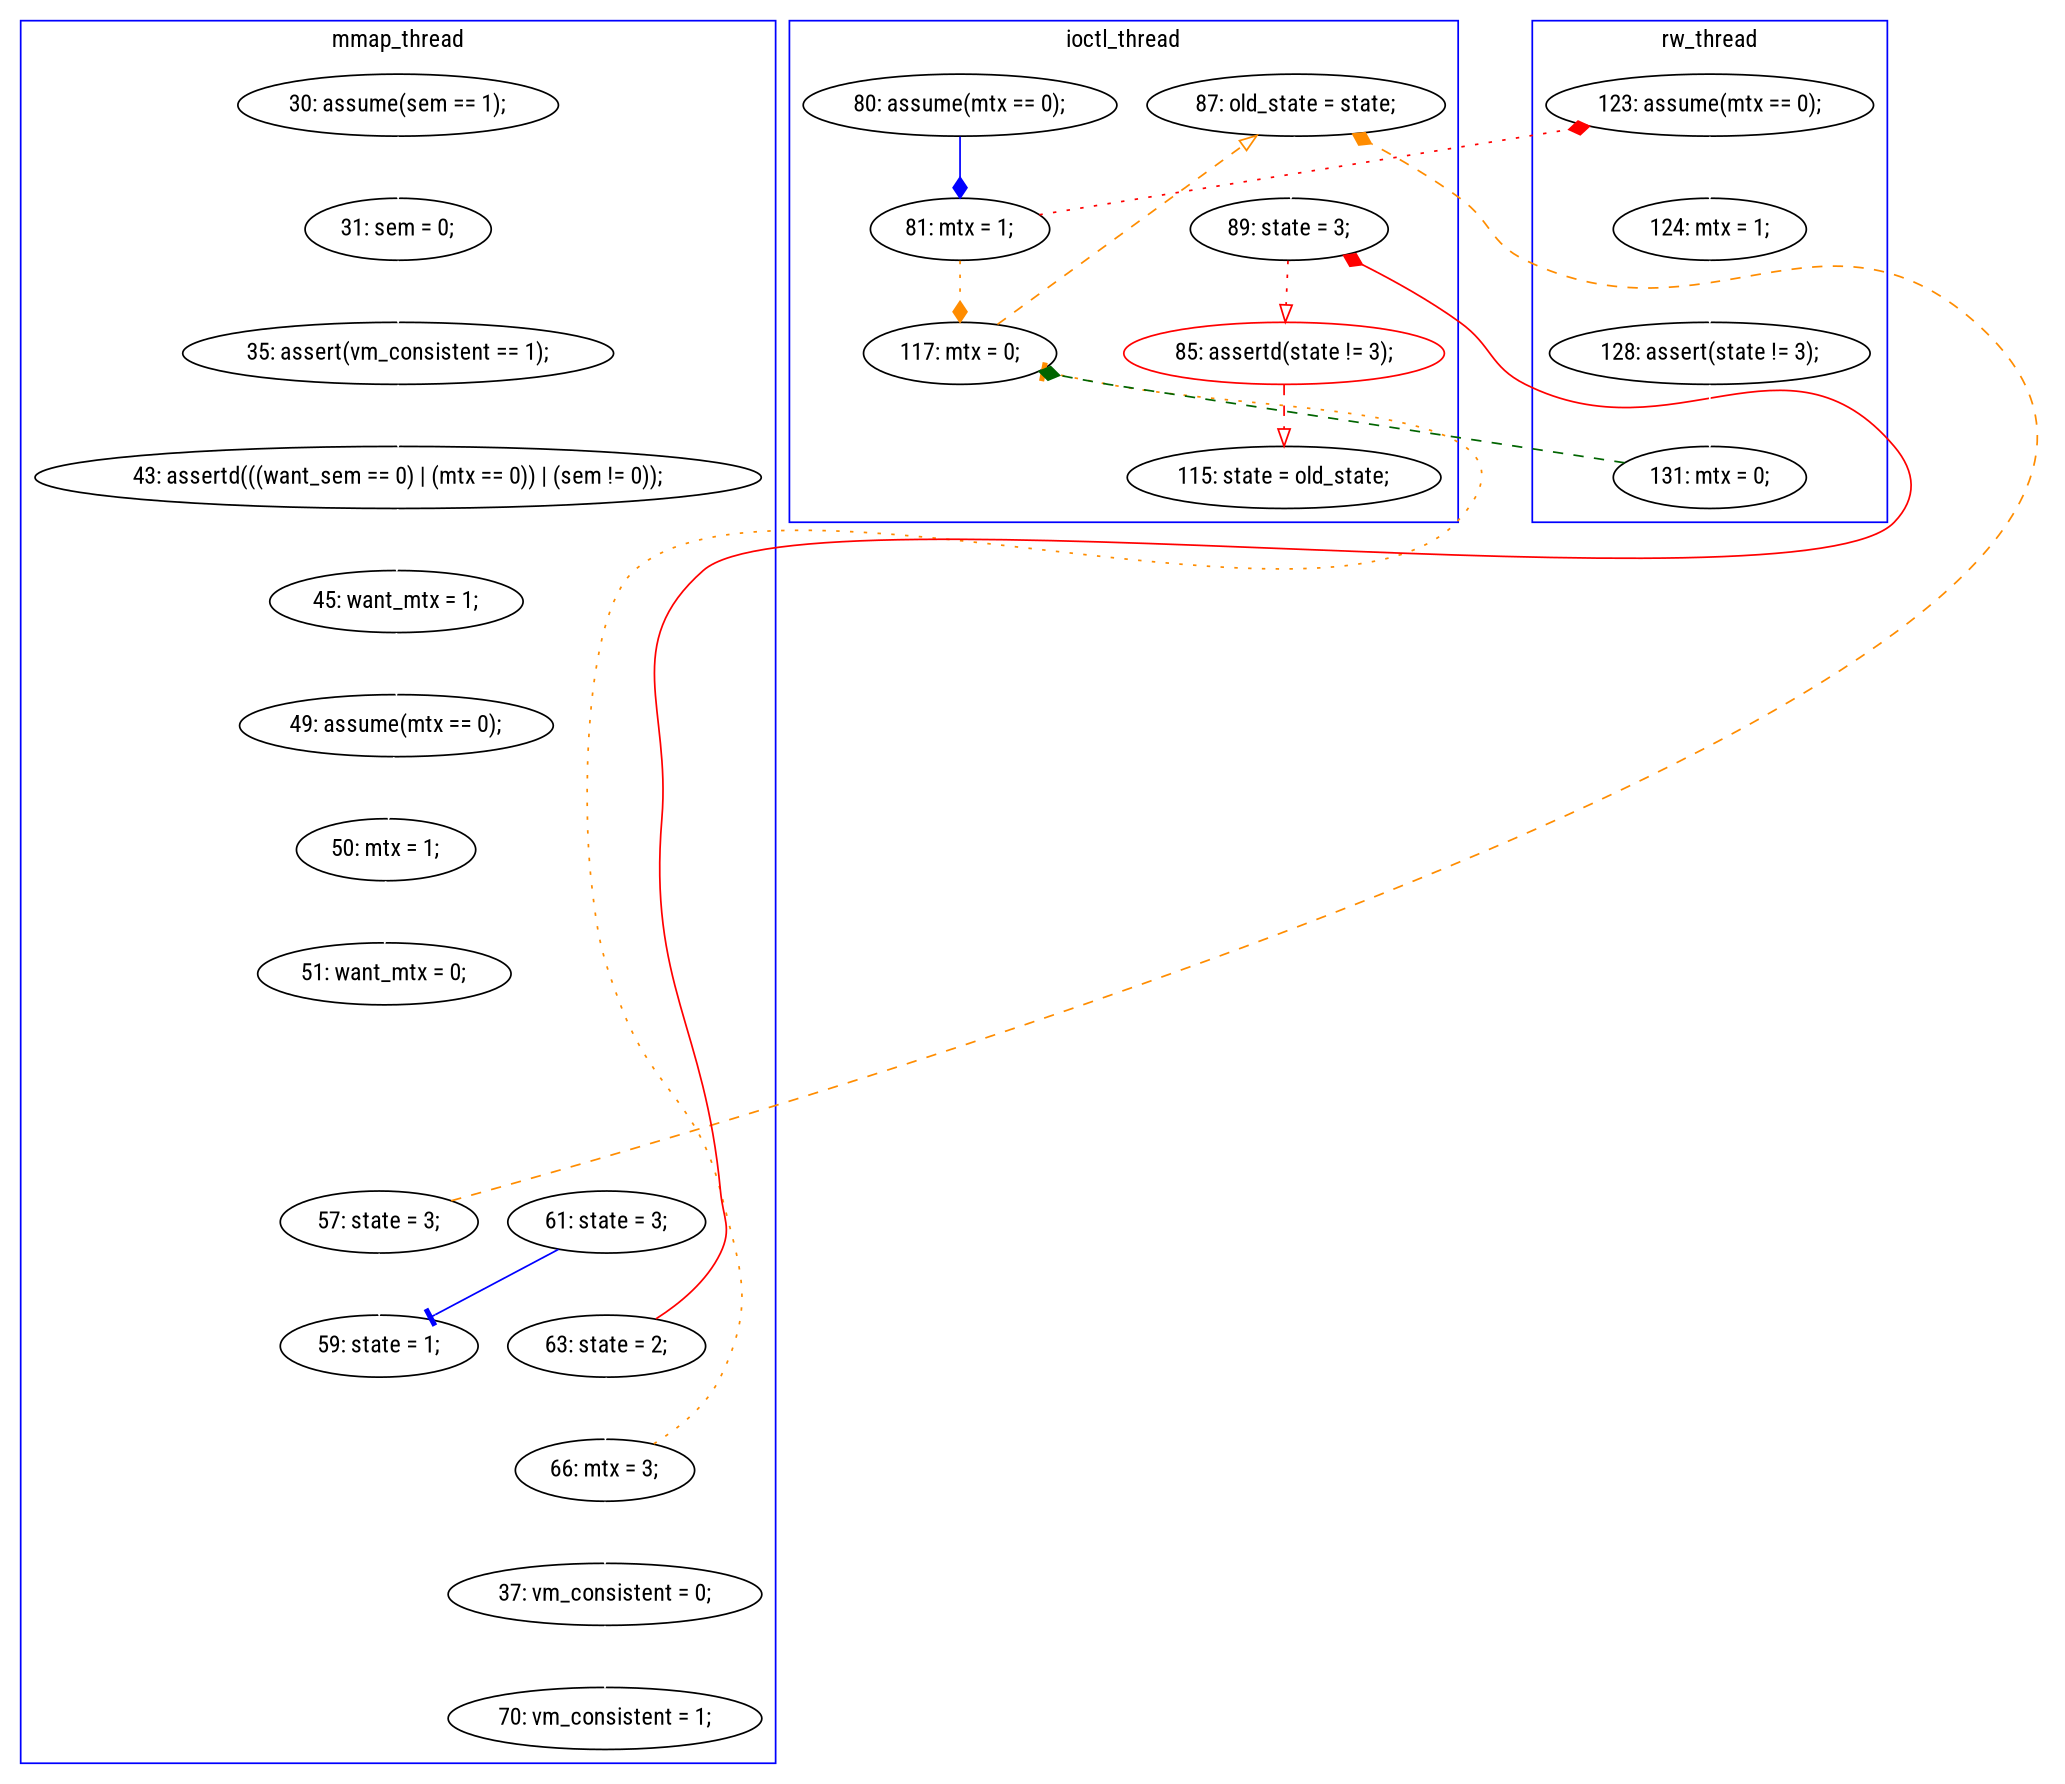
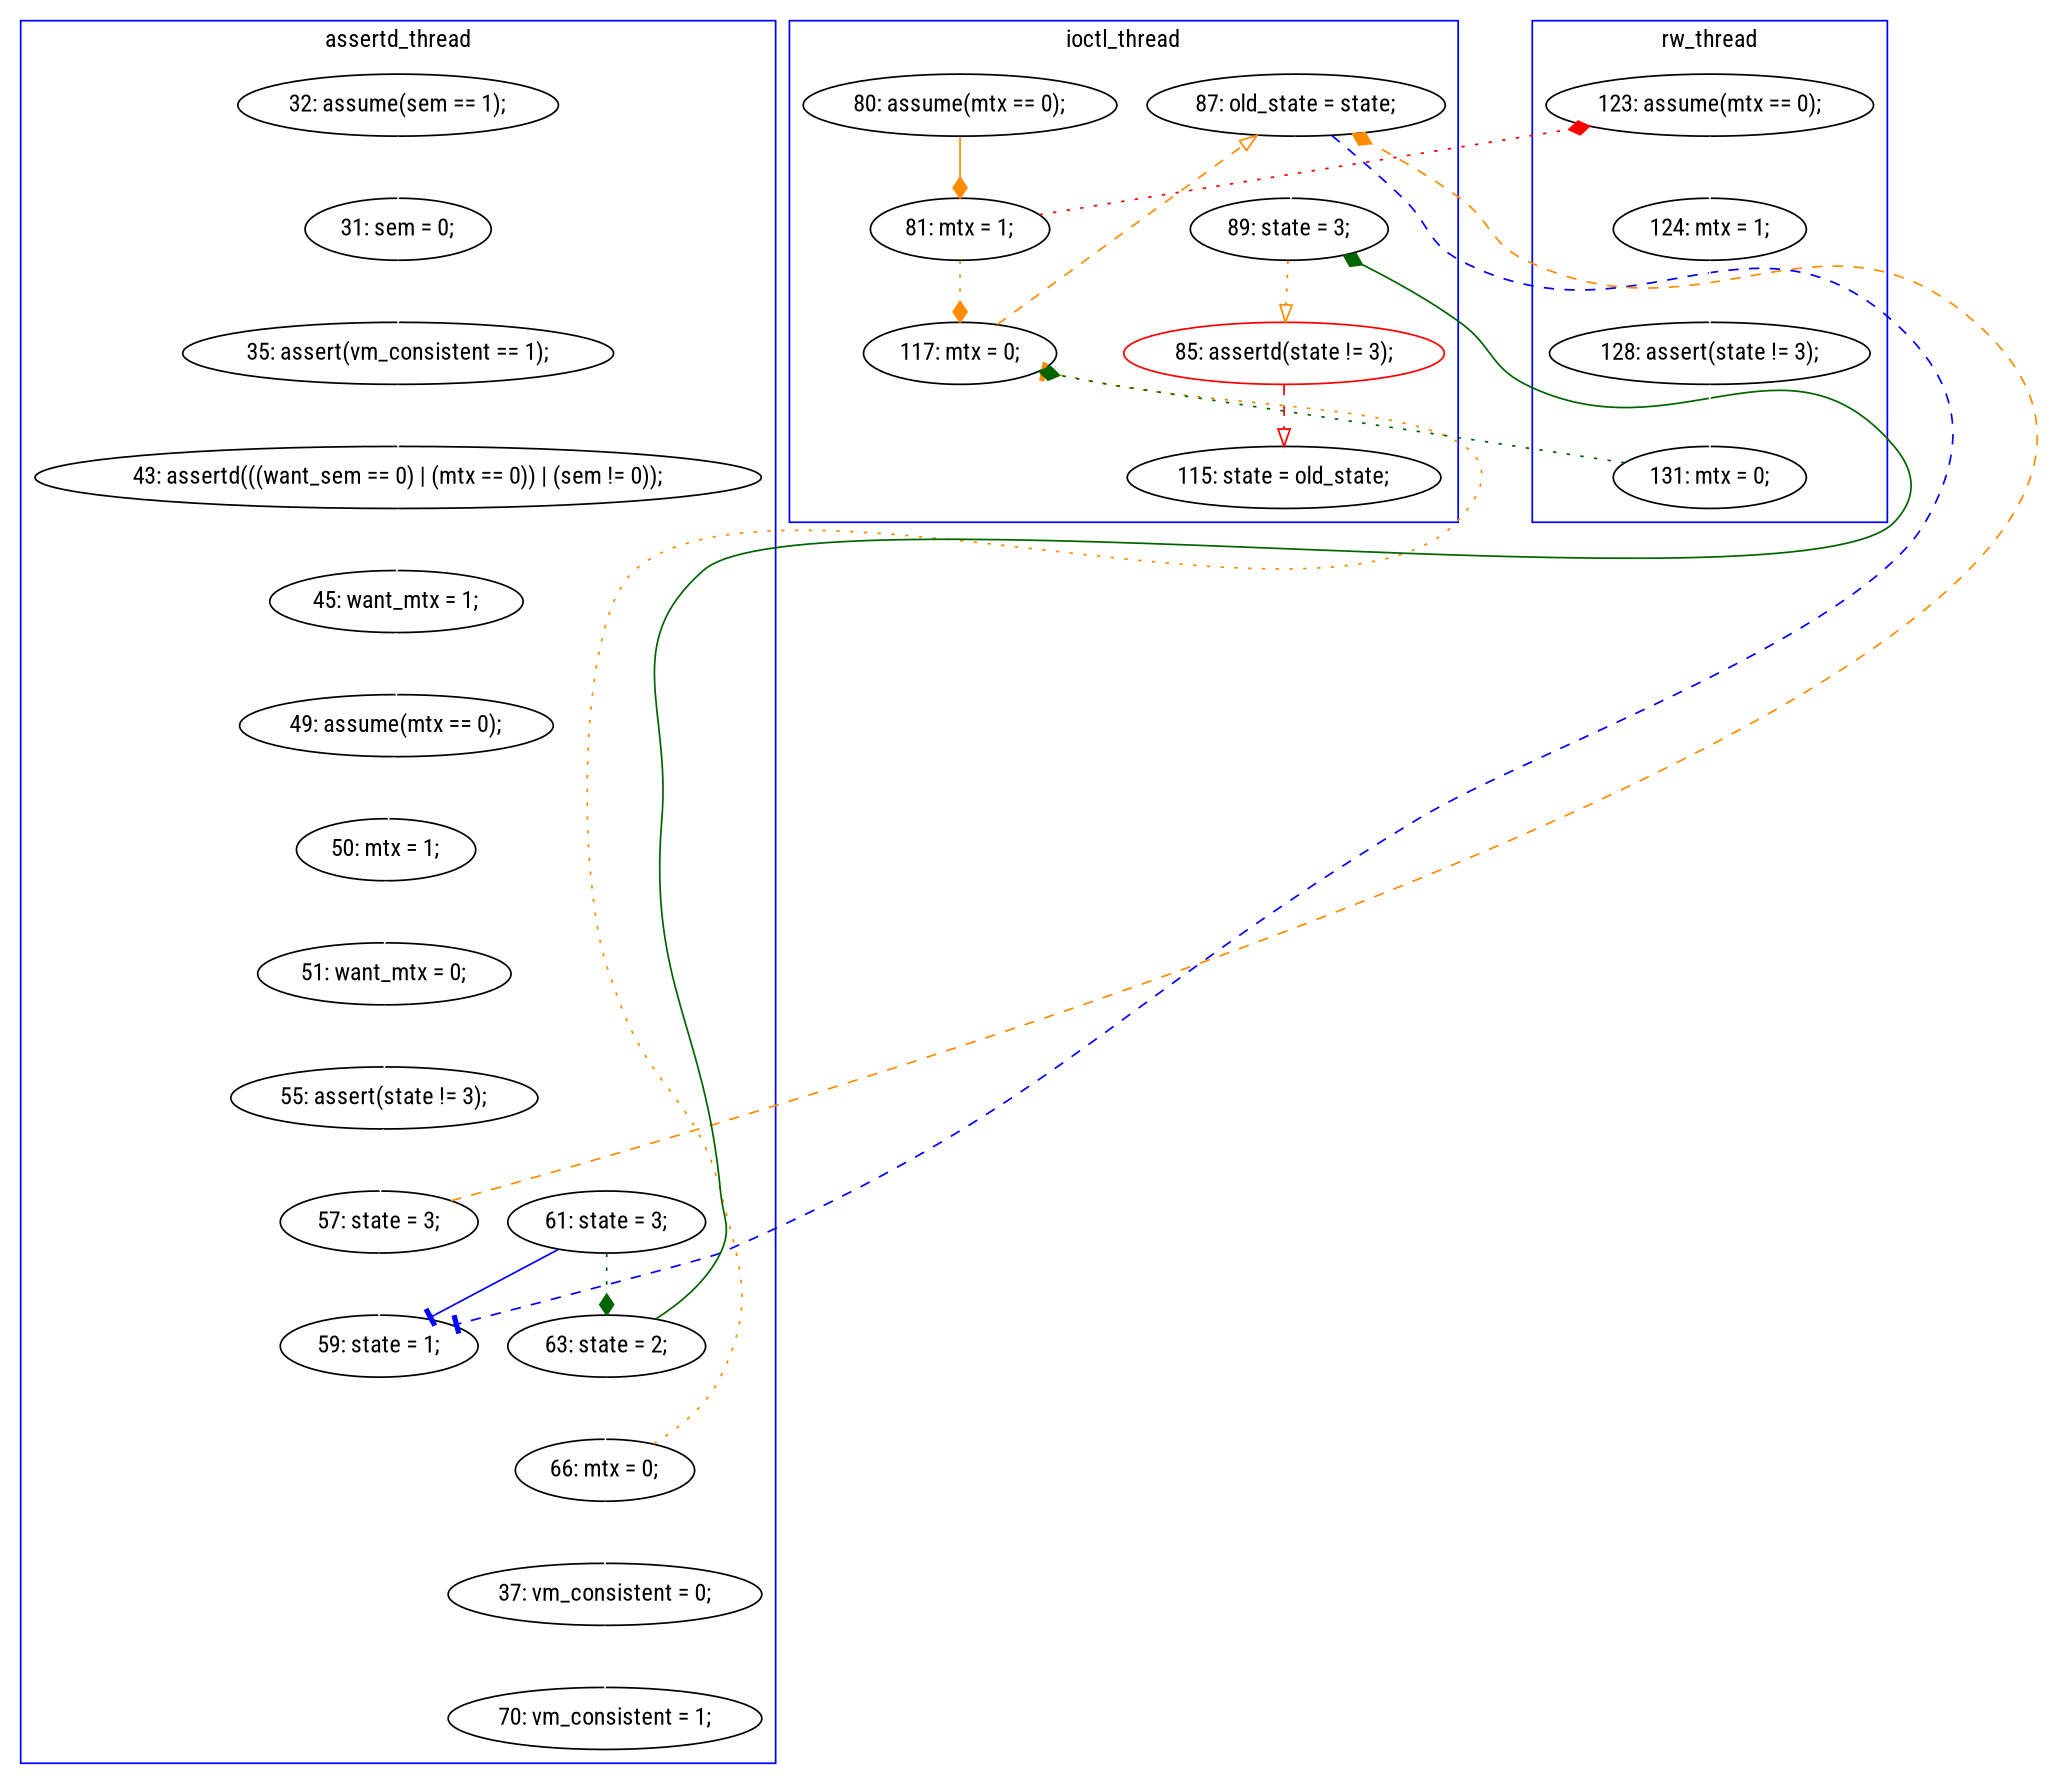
cluster "mmap_thread": label "mmap_thread" -> "assertd_thread"
node "30: assume(sem == 1);": label "30: assume(sem == 1);" -> "32: assume(sem == 1);"
edge "80: assume(mtx == 0);" -> "81: mtx = 1;": color blue -> darkorange
edge "89: state = 3;" -> "85: assertd(state != 3);": color red -> darkorange
edge "131: mtx = 0;" -> "117: mtx = 0;": style dashed -> dotted
edge "63: state = 2;" -> "89: state = 3;": color red -> darkgreen
edge "87: old_state = state;" -> "59: state = 1;": added
node "55: assert(state != 3);": added
edge "61: state = 3;" -> "63: state = 2;": added
node "66: mtx = 3;": label "66: mtx = 3;" -> "66: mtx = 0;"
